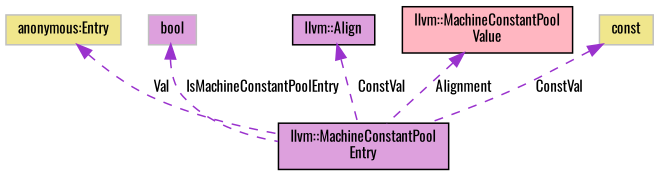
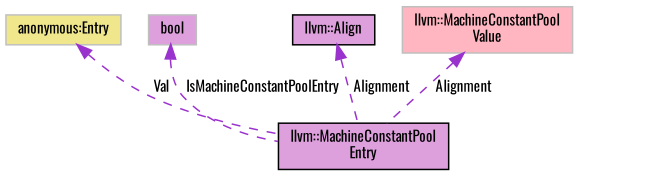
node "llvm::MachineConstantPool Value": color black -> grey75
node "const": removed
edge "llvm::MachineConstantPool Entry" -> "llvm::Align": label " ConstVal" -> " Alignment"
